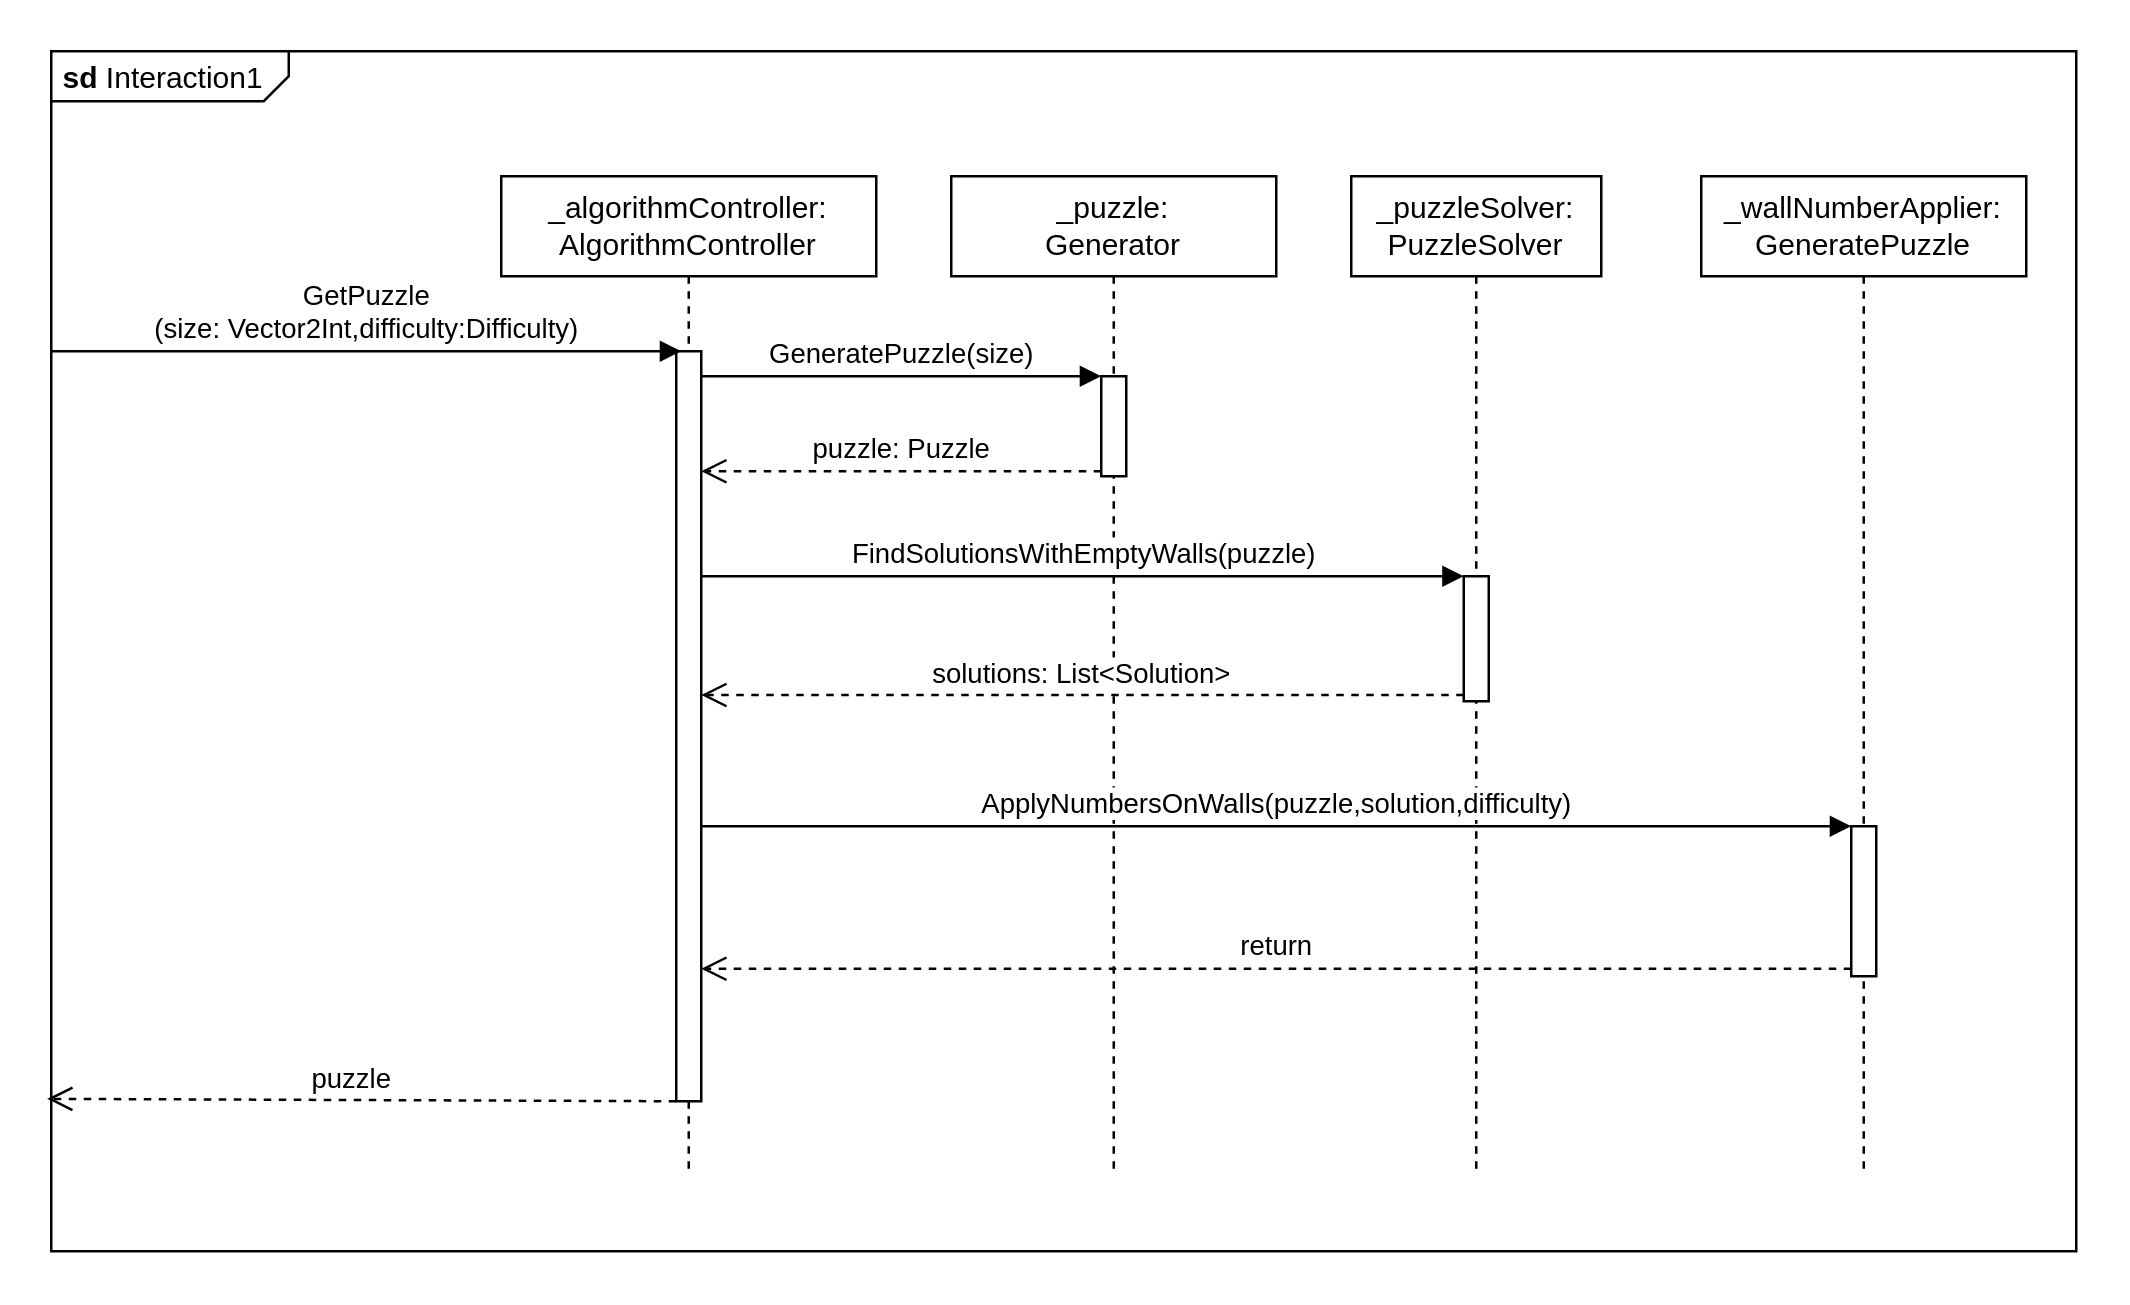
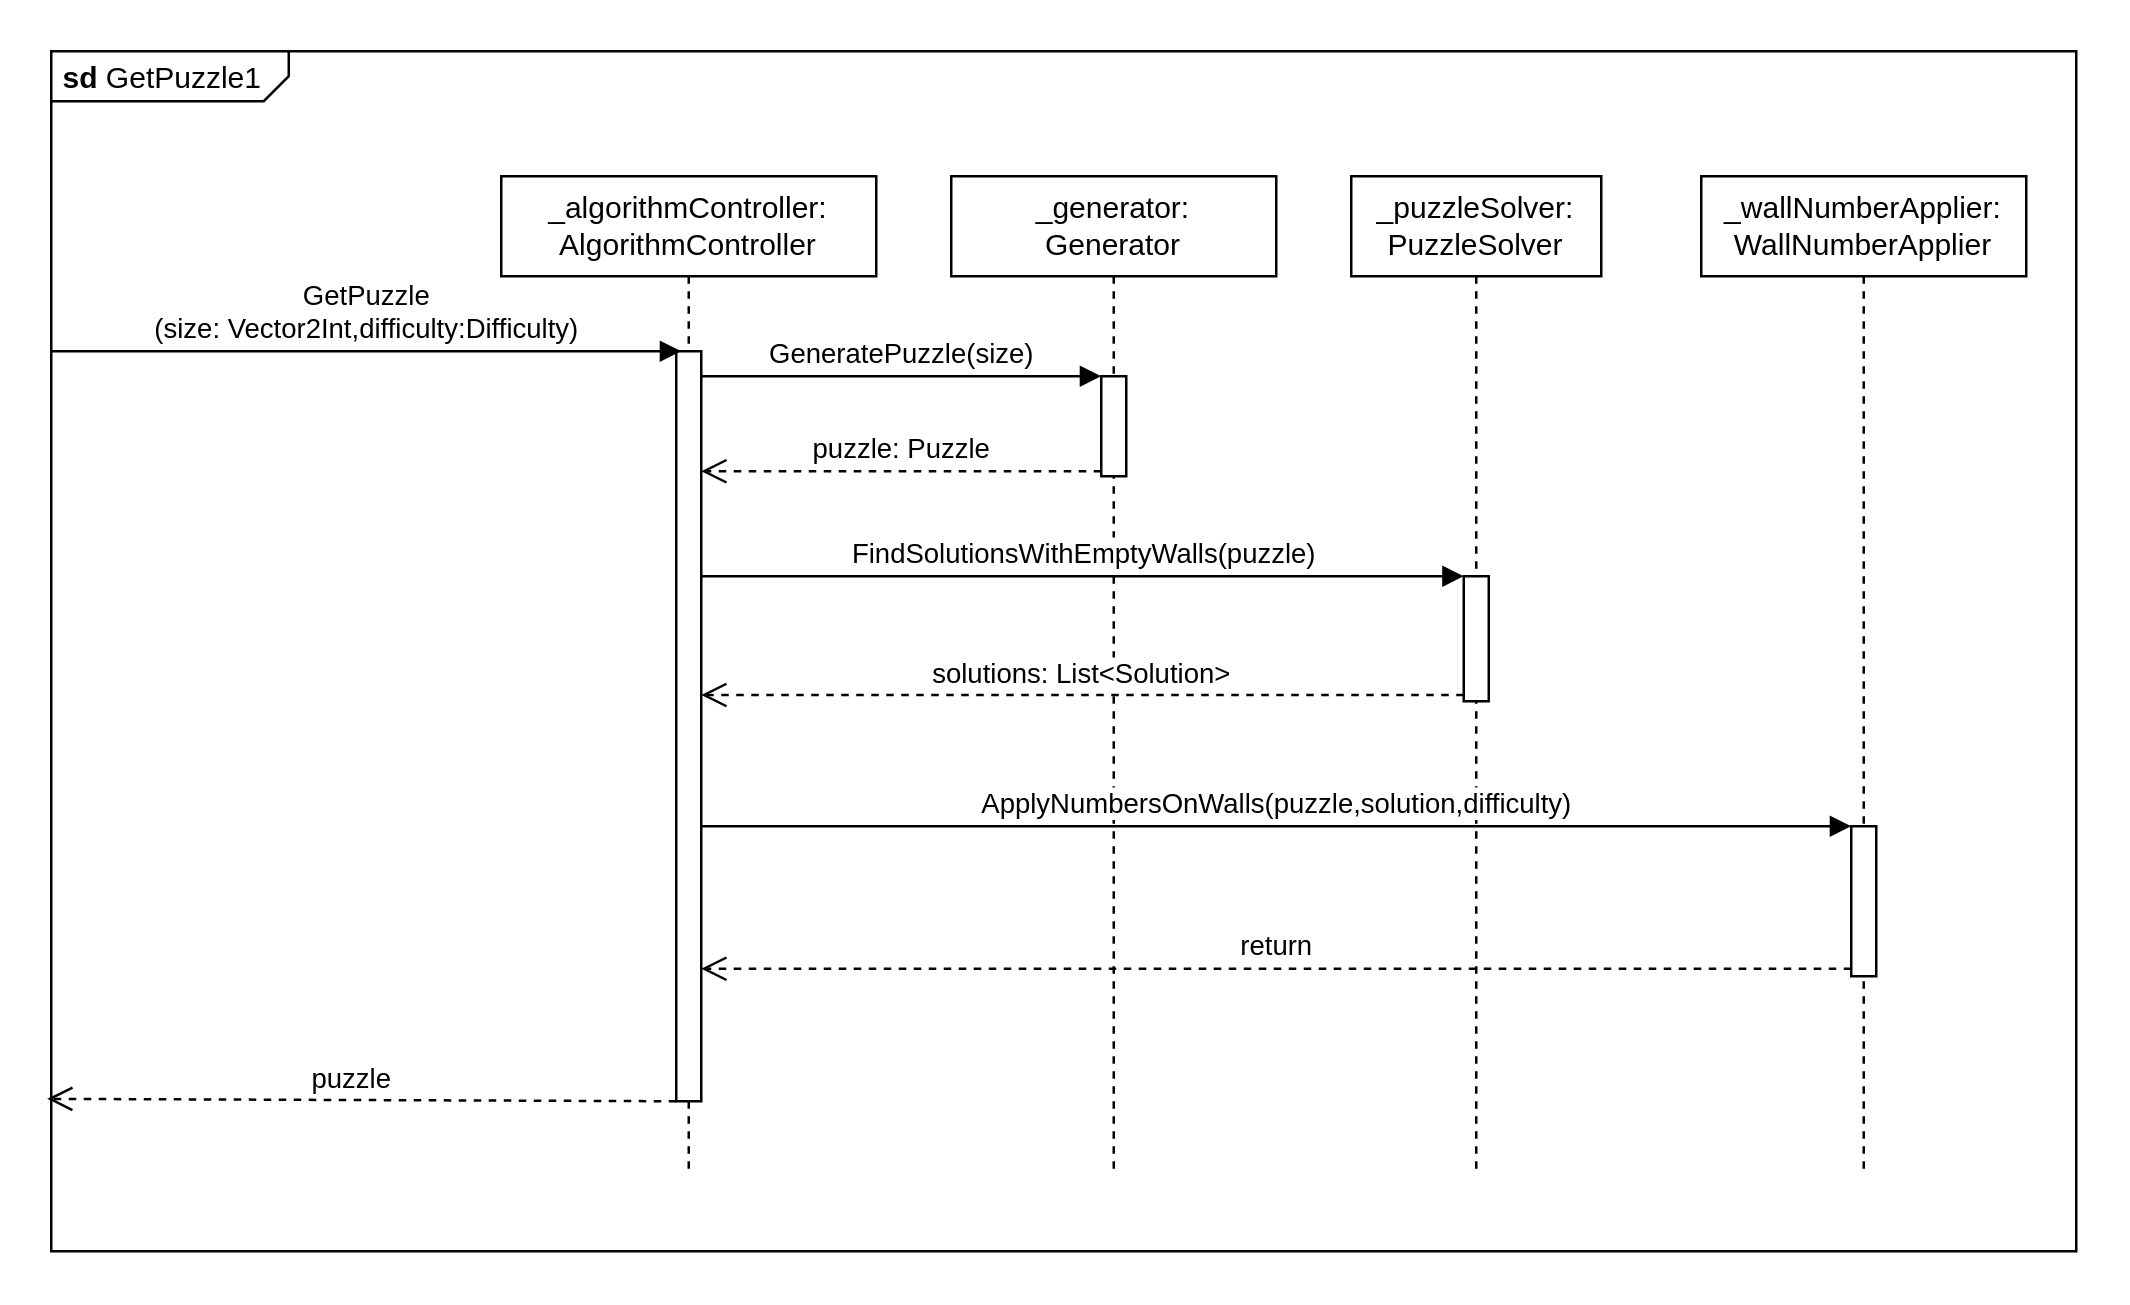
node "sd Interaction1": label "sd Interaction1" -> "sd GetPuzzle1"
node "_puzzle: Generator": label "_puzzle: Generator" -> "_generator: Generator"
node "_wallNumberApplier: GeneratePuzzle": label "_wallNumberApplier: GeneratePuzzle" -> "_wallNumberApplier: WallNumberApplier"
